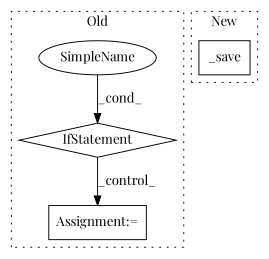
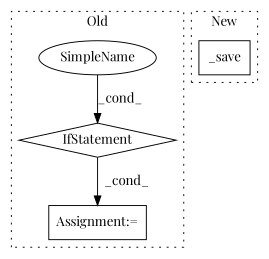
edge "IfStatement" -> "Assignment:=": label "_control_" -> "_cond_"
